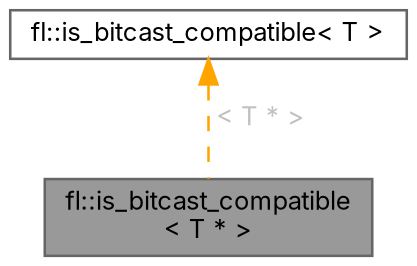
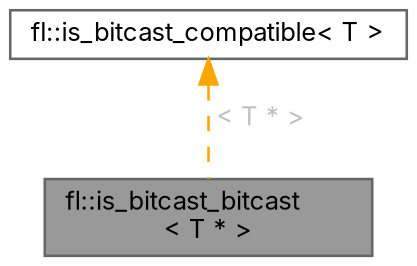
node "fl::is_bitcast_compatible < T * >": label "fl::is_bitcast_compatible < T * >" -> "fl::is_bitcast_bitcast < T * >"
